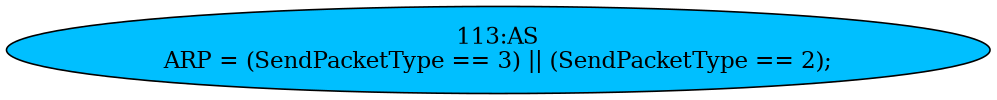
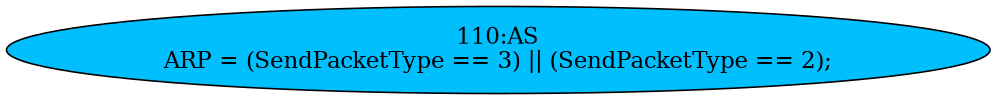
node "113:AS ARP = (SendPacketType == 3) || (SendPacketType == 2);": label "113:AS ARP = (SendPacketType == 3) || (SendPacketType == 2);" -> "110:AS ARP = (SendPacketType == 3) || (SendPacketType == 2);"
